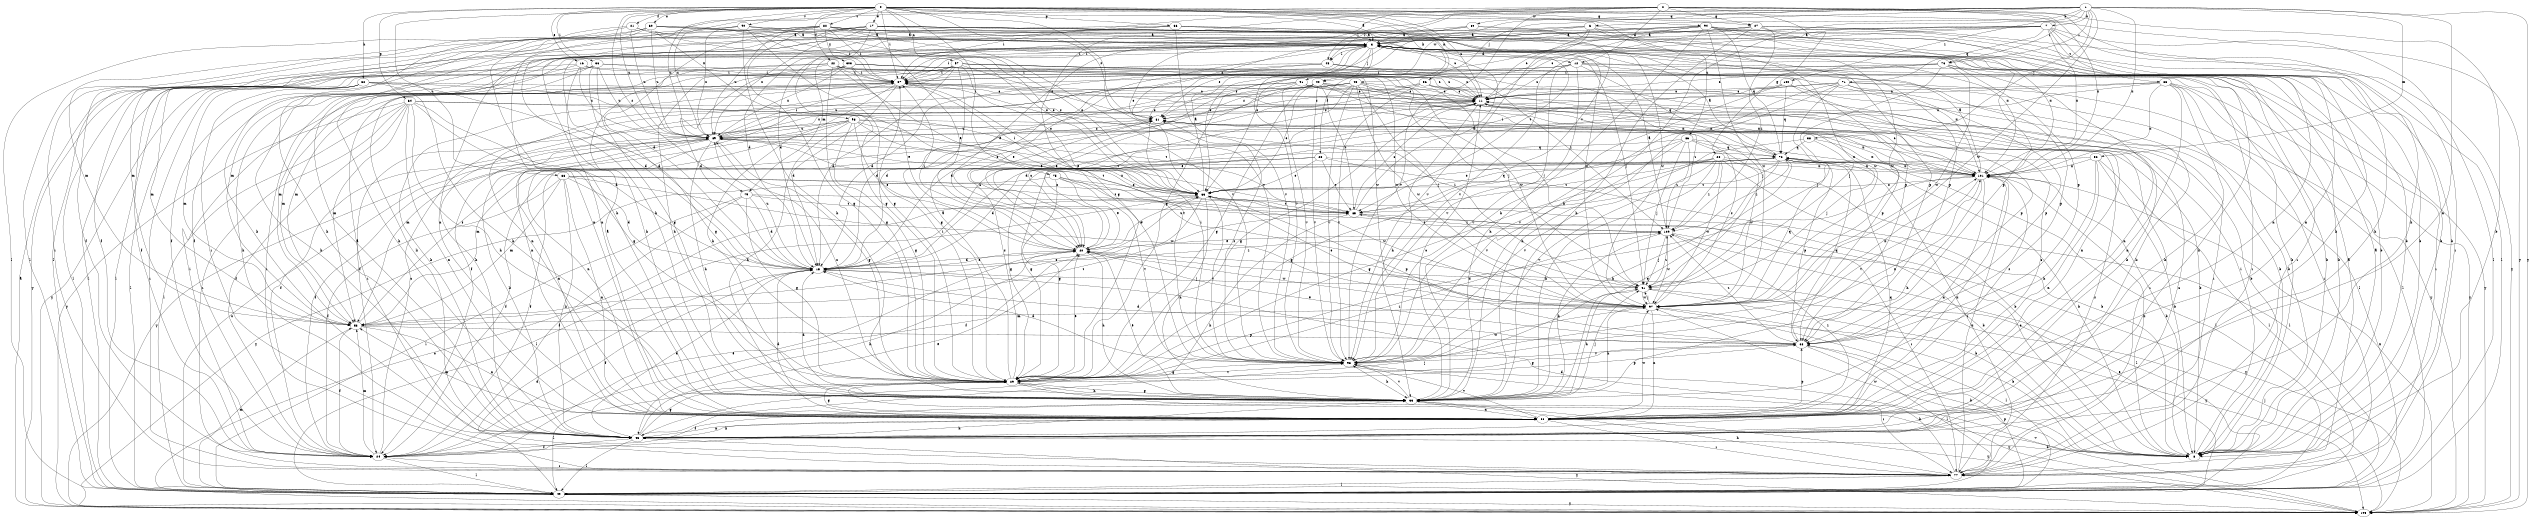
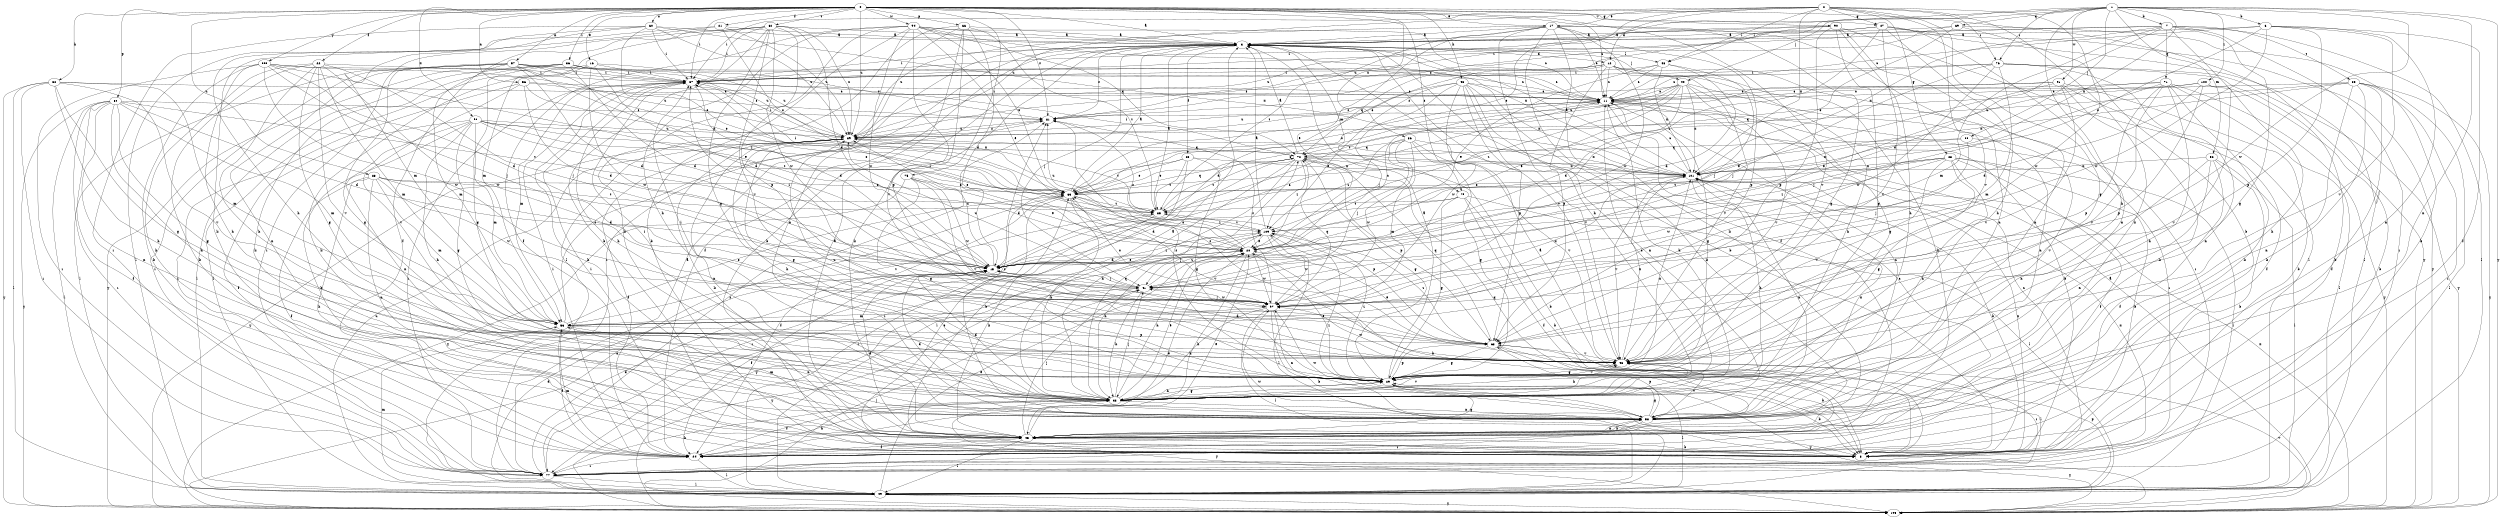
edge "2" -> "17": added, label "e"
edge "82" -> "303": now "0" -> "303"
edge "20" -> "81": added, label "s"
